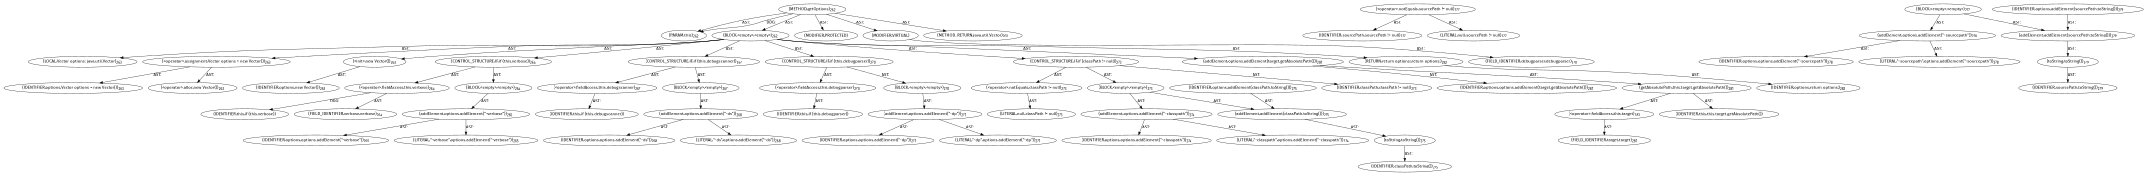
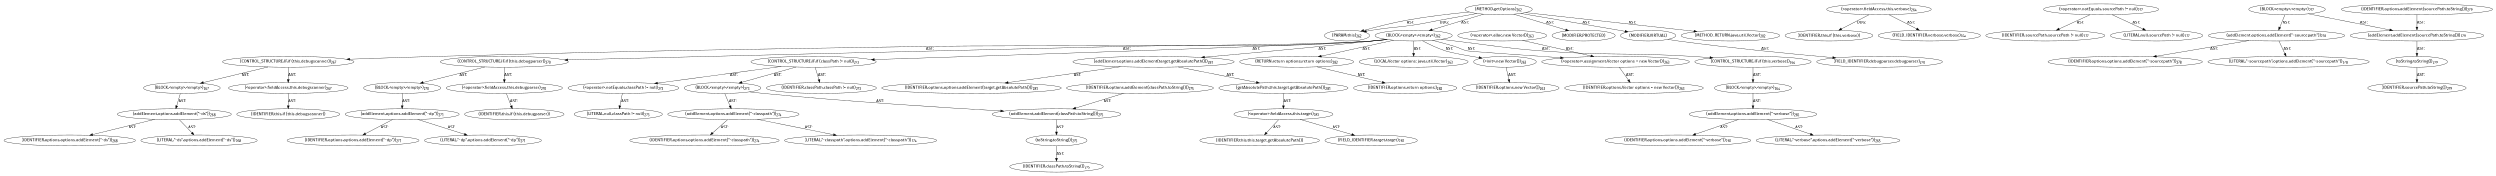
edge "(<operator>.assignment,Vector options = new Vector())" -> "(<operator>.alloc,new Vector())": reversed
edge "(CONTROL_STRUCTURE,IF,if (this.verbose))" -> "(<operator>.fieldAccess,this.verbose)": removed, label "AST:"
edge "(getAbsolutePath,this.target.getAbsolutePath())" -> "(IDENTIFIER,this,this.target.getAbsolutePath())": now "(<operator>.fieldAccess,this.target)" -> "(IDENTIFIER,this,this.target.getAbsolutePath())"
node "(FIELD_IDENTIFIER,verbose,verbose)": text "264" -> "764"
